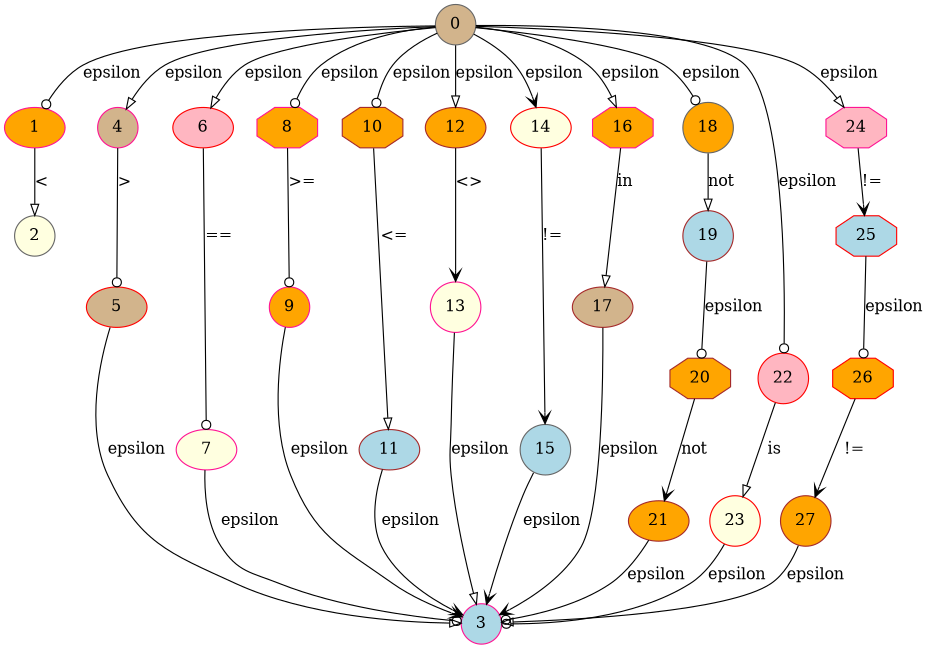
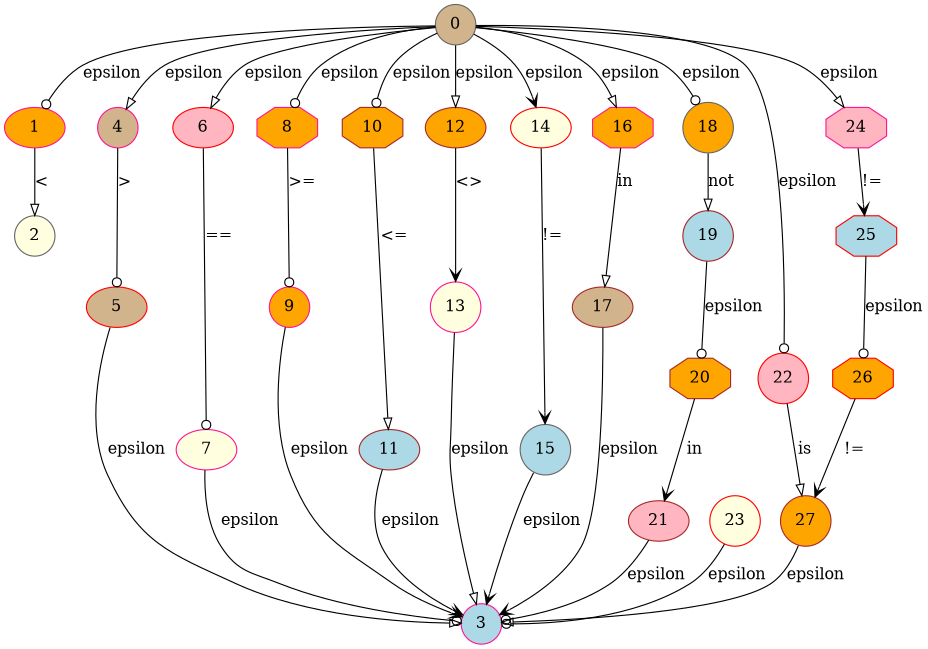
edge "22" -> "23": now "22" -> "27"
edge "20" -> "21": label "not" -> "in"
node "21": fillcolor orange -> lightpink
